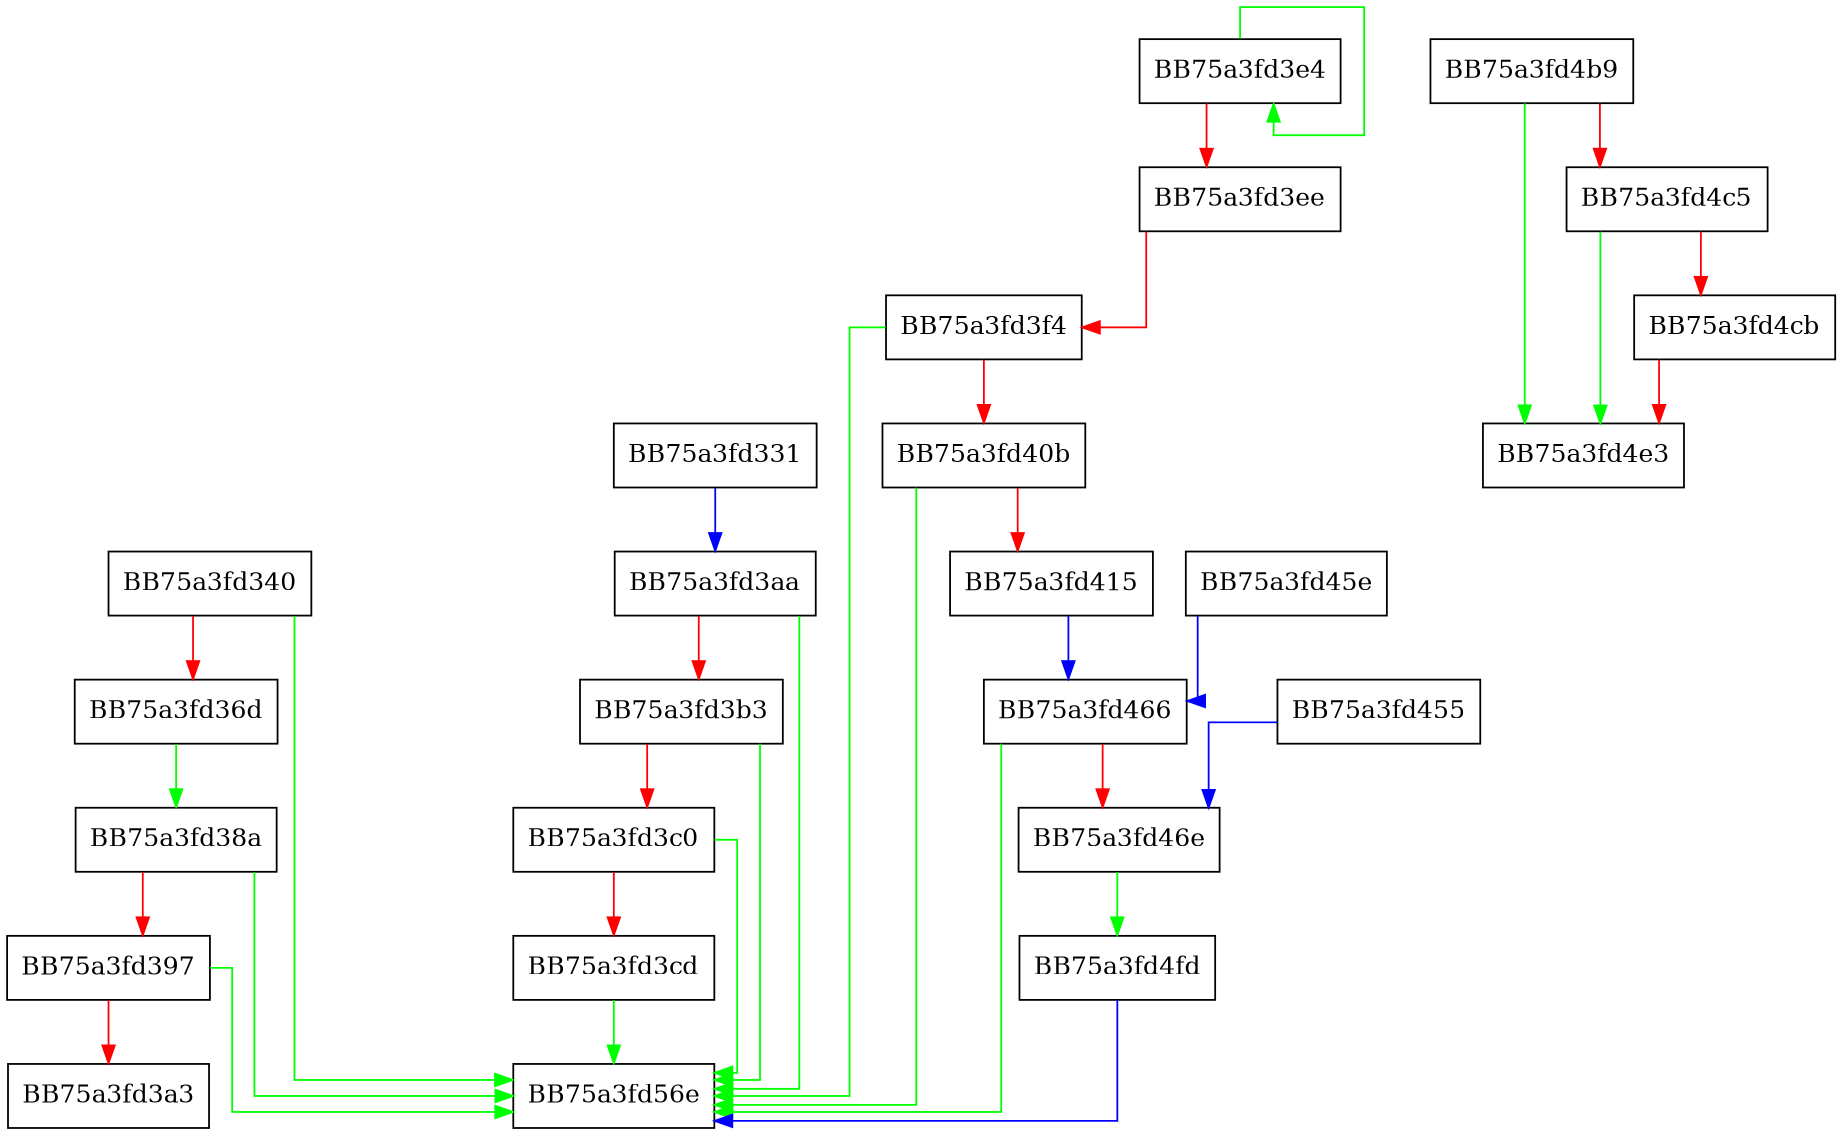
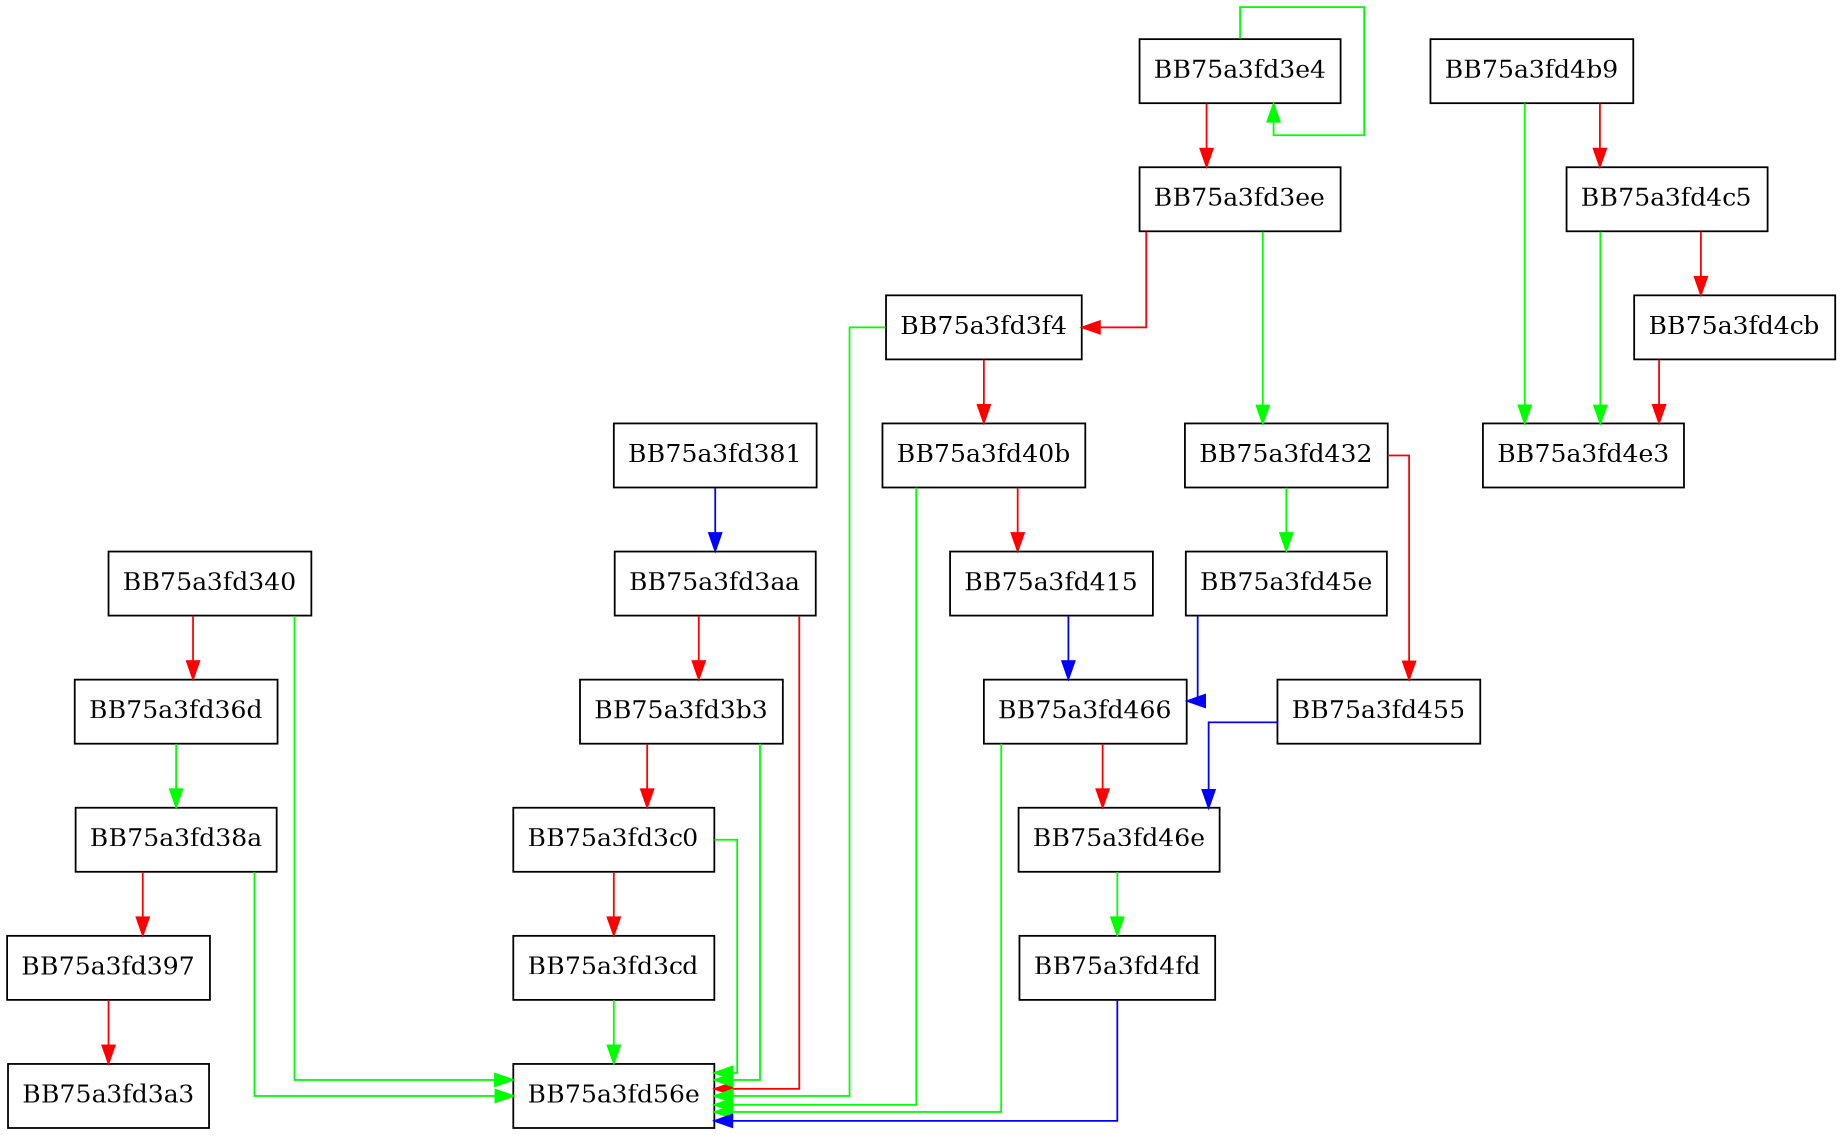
node "BB75a3fd331": label "BB75a3fd331" -> "BB75a3fd381"
node "BB75a3fd432": added
edge "BB75a3fd3aa" -> "BB75a3fd56e": color green -> red
edge "BB75a3fd397" -> "BB75a3fd56e": removed
